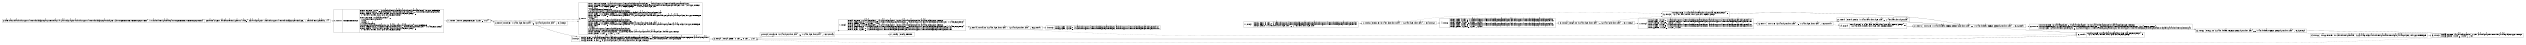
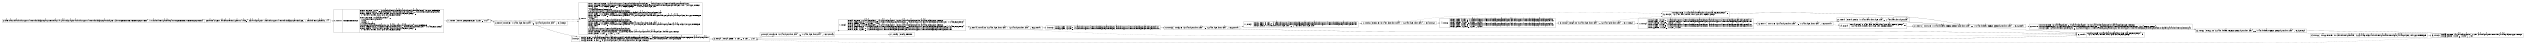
node "10: 0x0055": added
